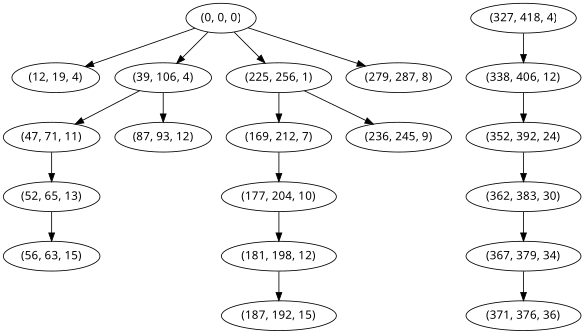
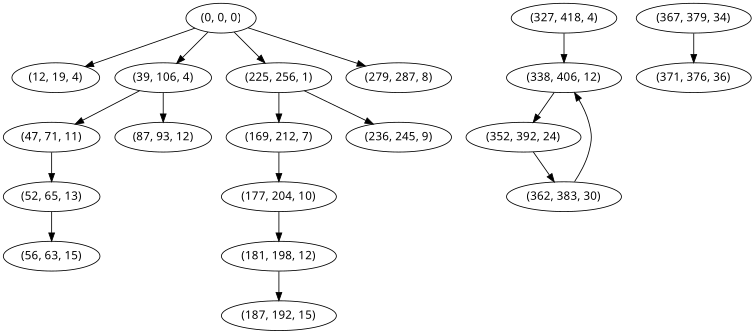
edge "(362, 383, 30)" -> "(367, 379, 34)": now "(362, 383, 30)" -> "(338, 406, 12)"
